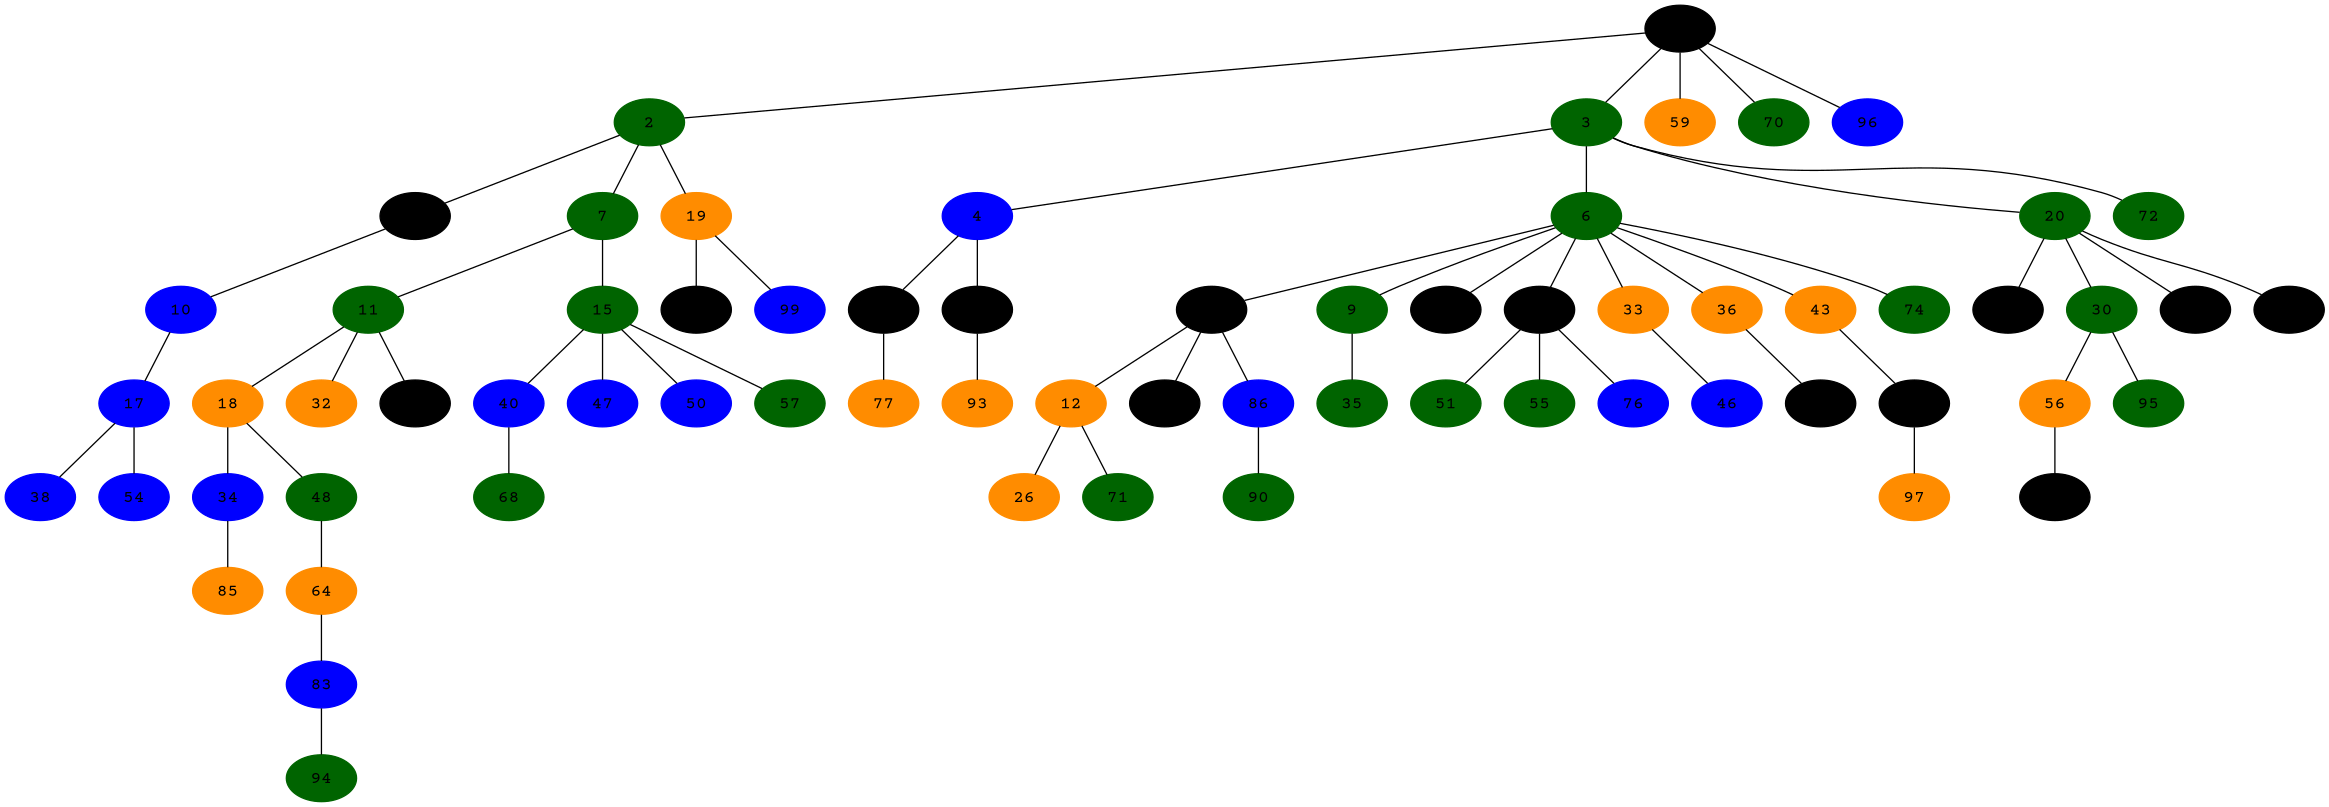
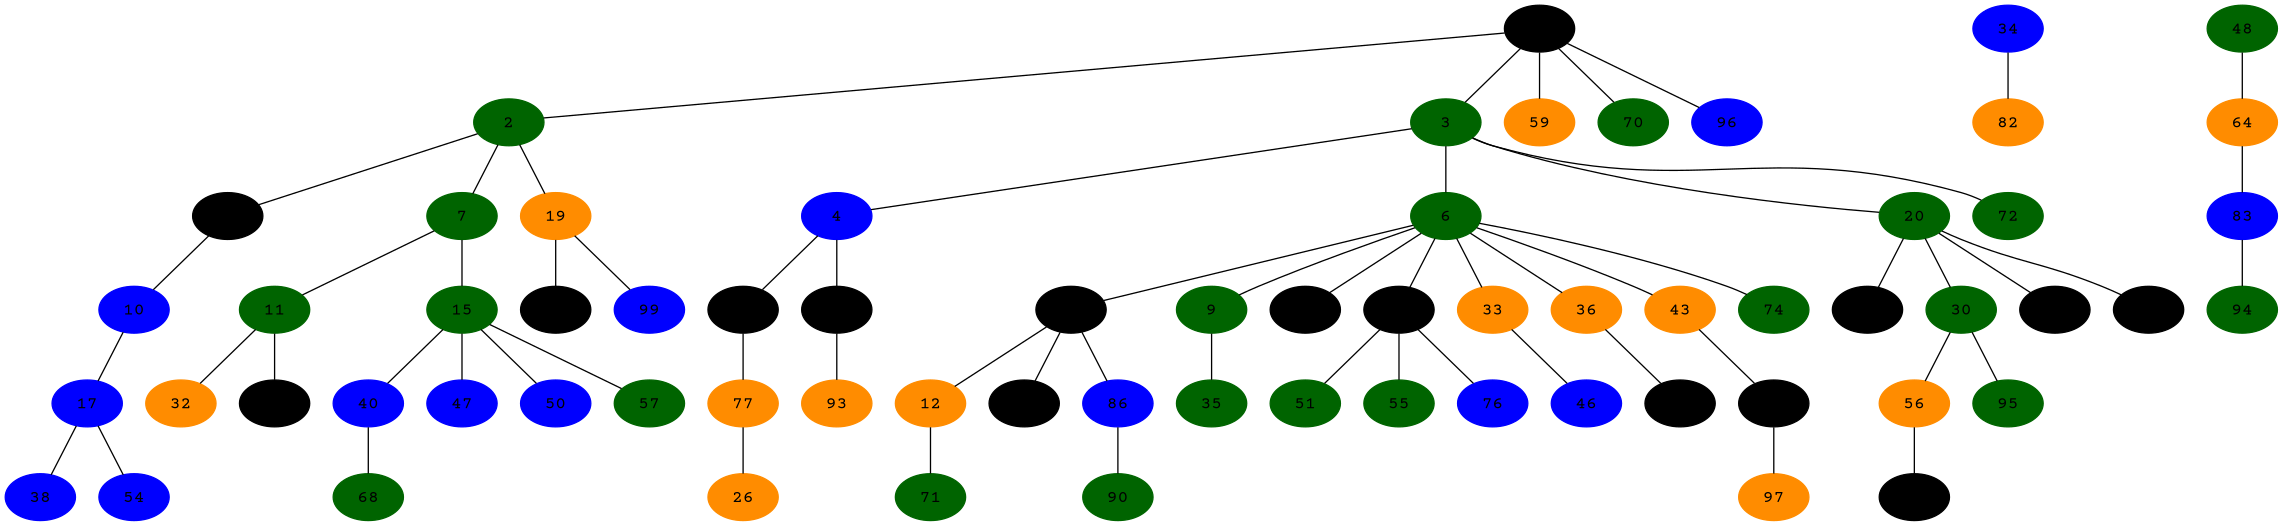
node "18": removed
edge "12" -- "26": now "77" -- "26"
node "85": label "85" -> "82"
